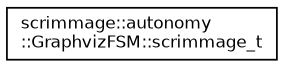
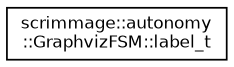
node "scrimmage::autonomy ::GraphvizFSM::scrimmage_t": label "scrimmage::autonomy ::GraphvizFSM::scrimmage_t" -> "scrimmage::autonomy ::GraphvizFSM::label_t"
